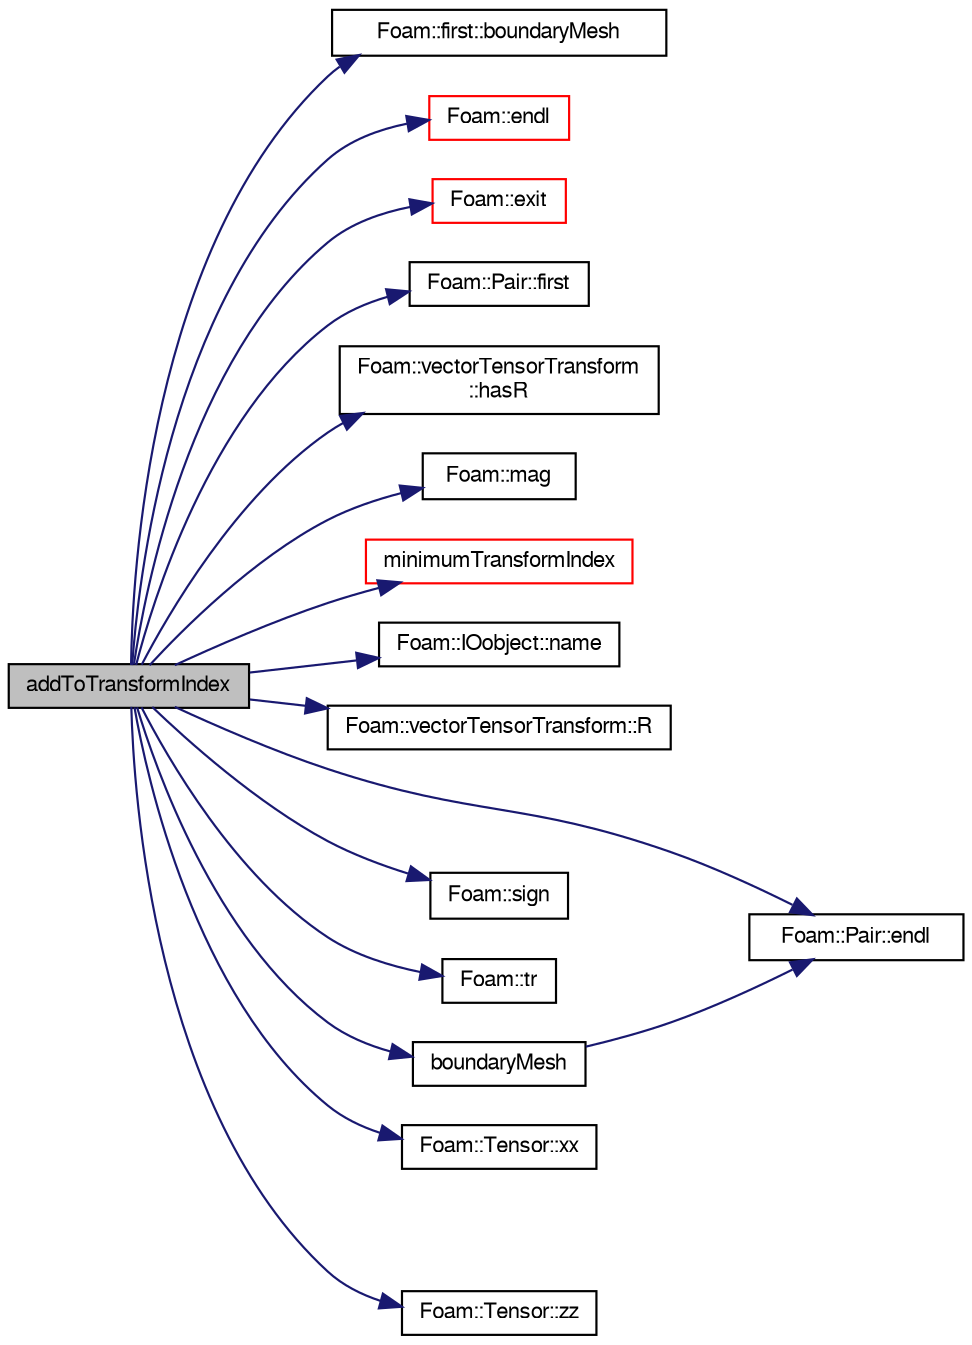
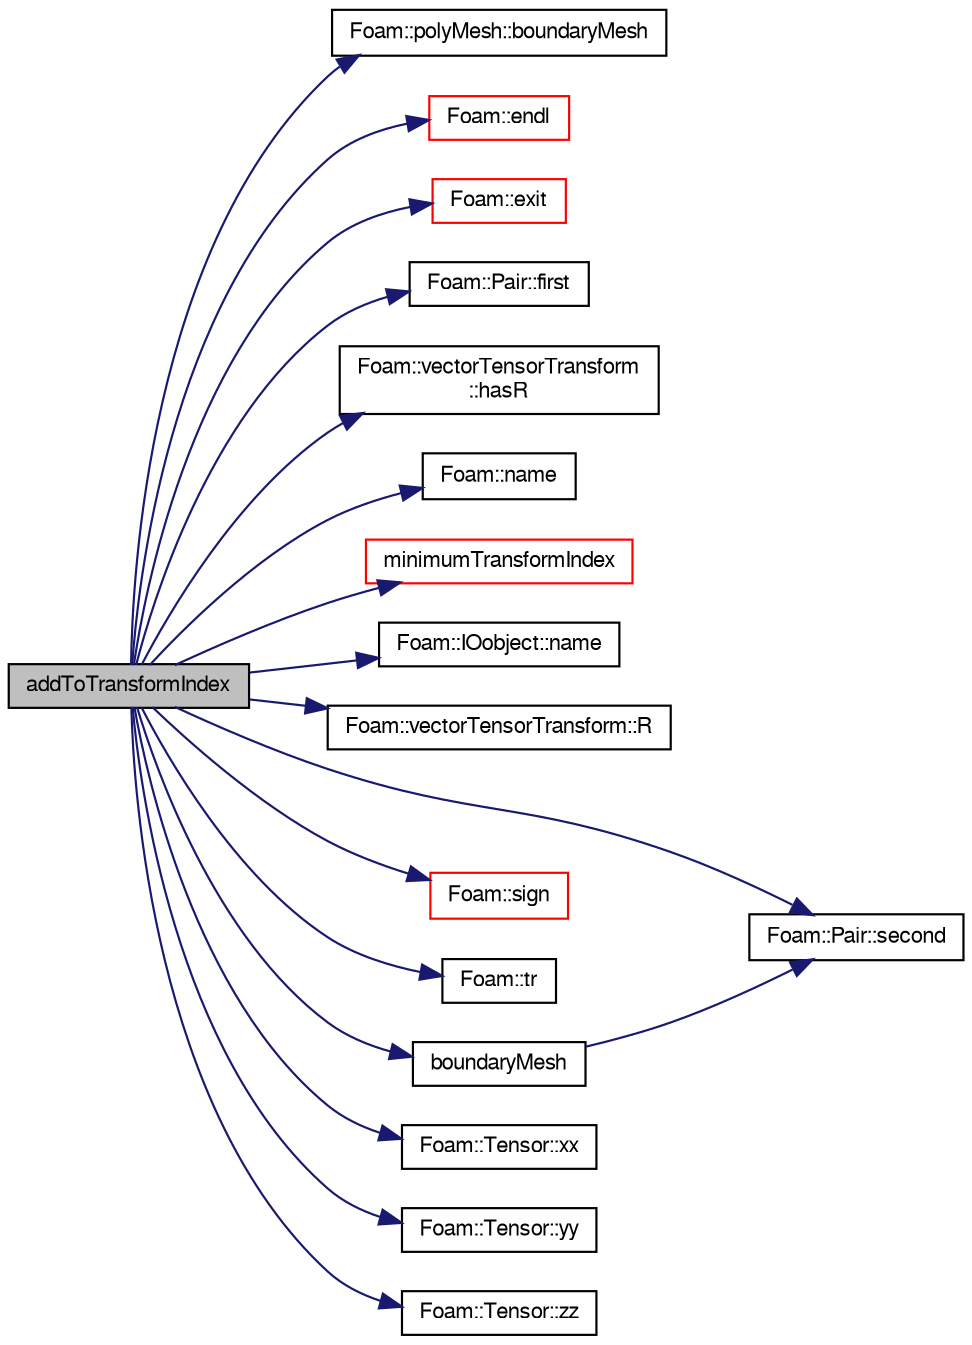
node "Foam::first::boundaryMesh": label "Foam::first::boundaryMesh" -> "Foam::polyMesh::boundaryMesh"
node "Foam::mag": label "Foam::mag" -> "Foam::name"
node "Foam::sign": color black -> red
node "Foam::Pair::endl": label "Foam::Pair::endl" -> "Foam::Pair::second"
node "Foam::Tensor::yy": added
